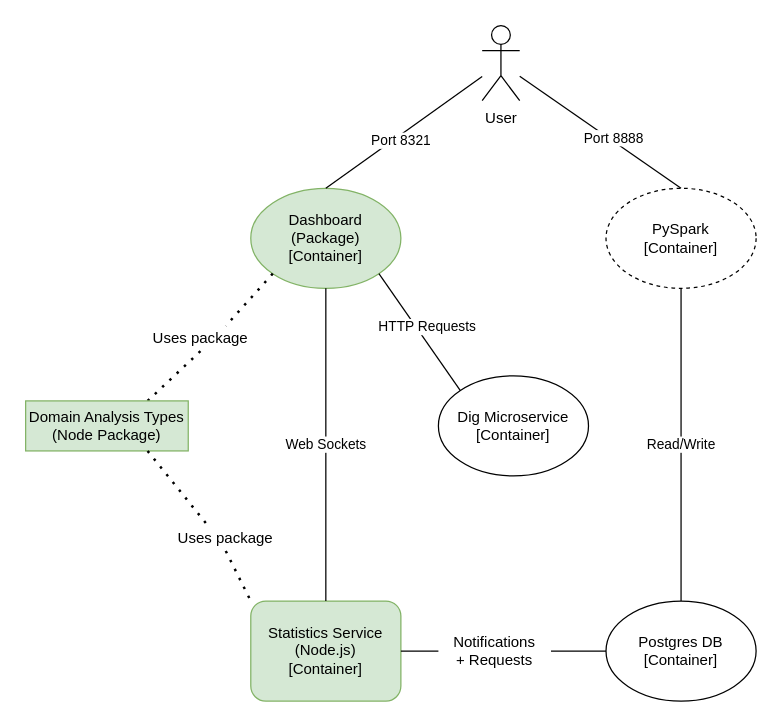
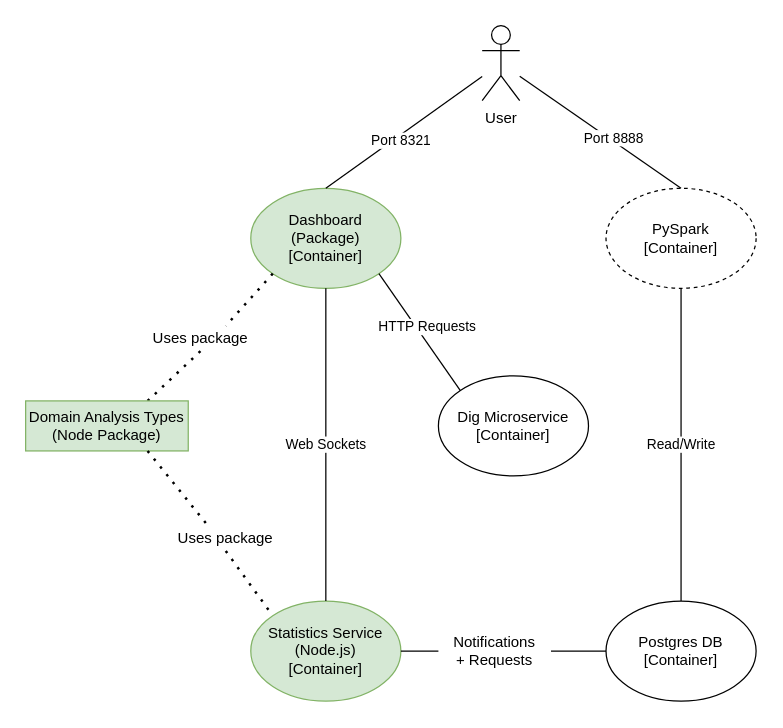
node "Statistics Service (Node.js) [Container]": shape rounded rectangle -> ellipse
